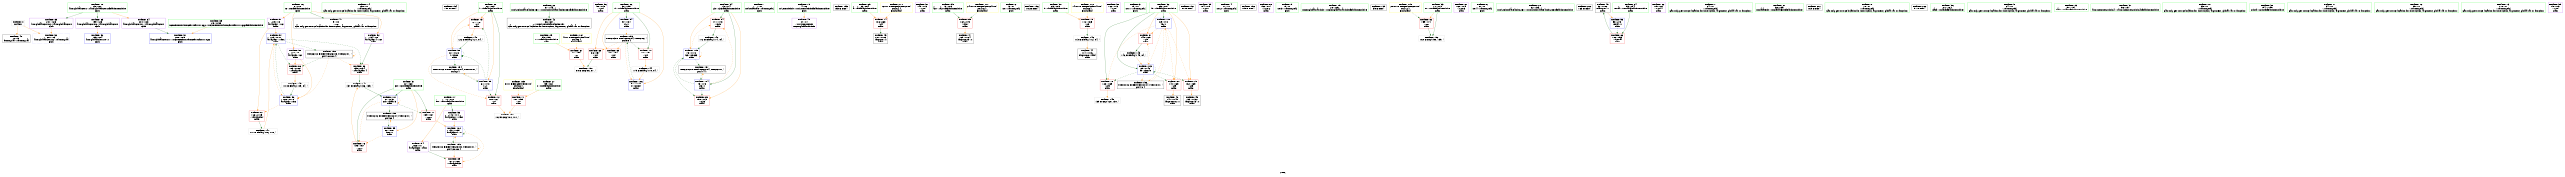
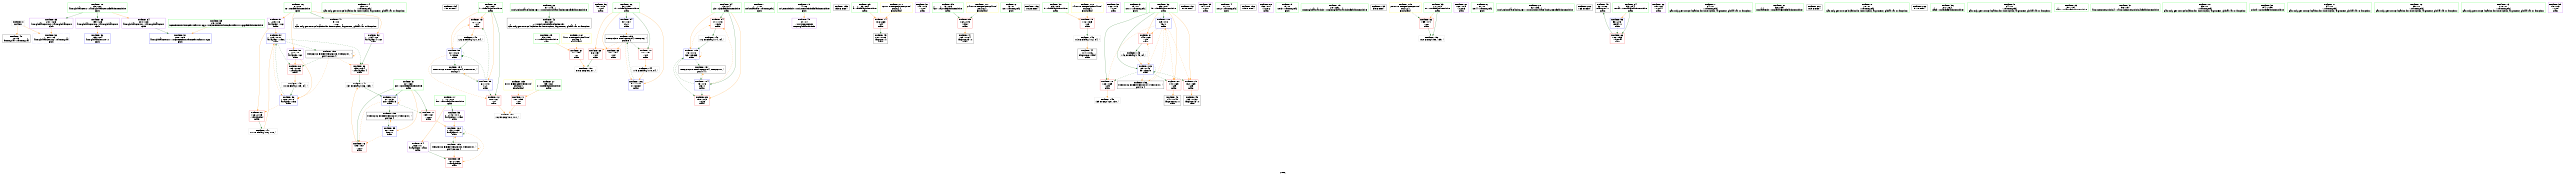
edge "NodeID: 48" -> "NodeID: 93": now "NodeID: 24" -> "NodeID: 93"
node "NodeID: 45": text "main" -> "base"
